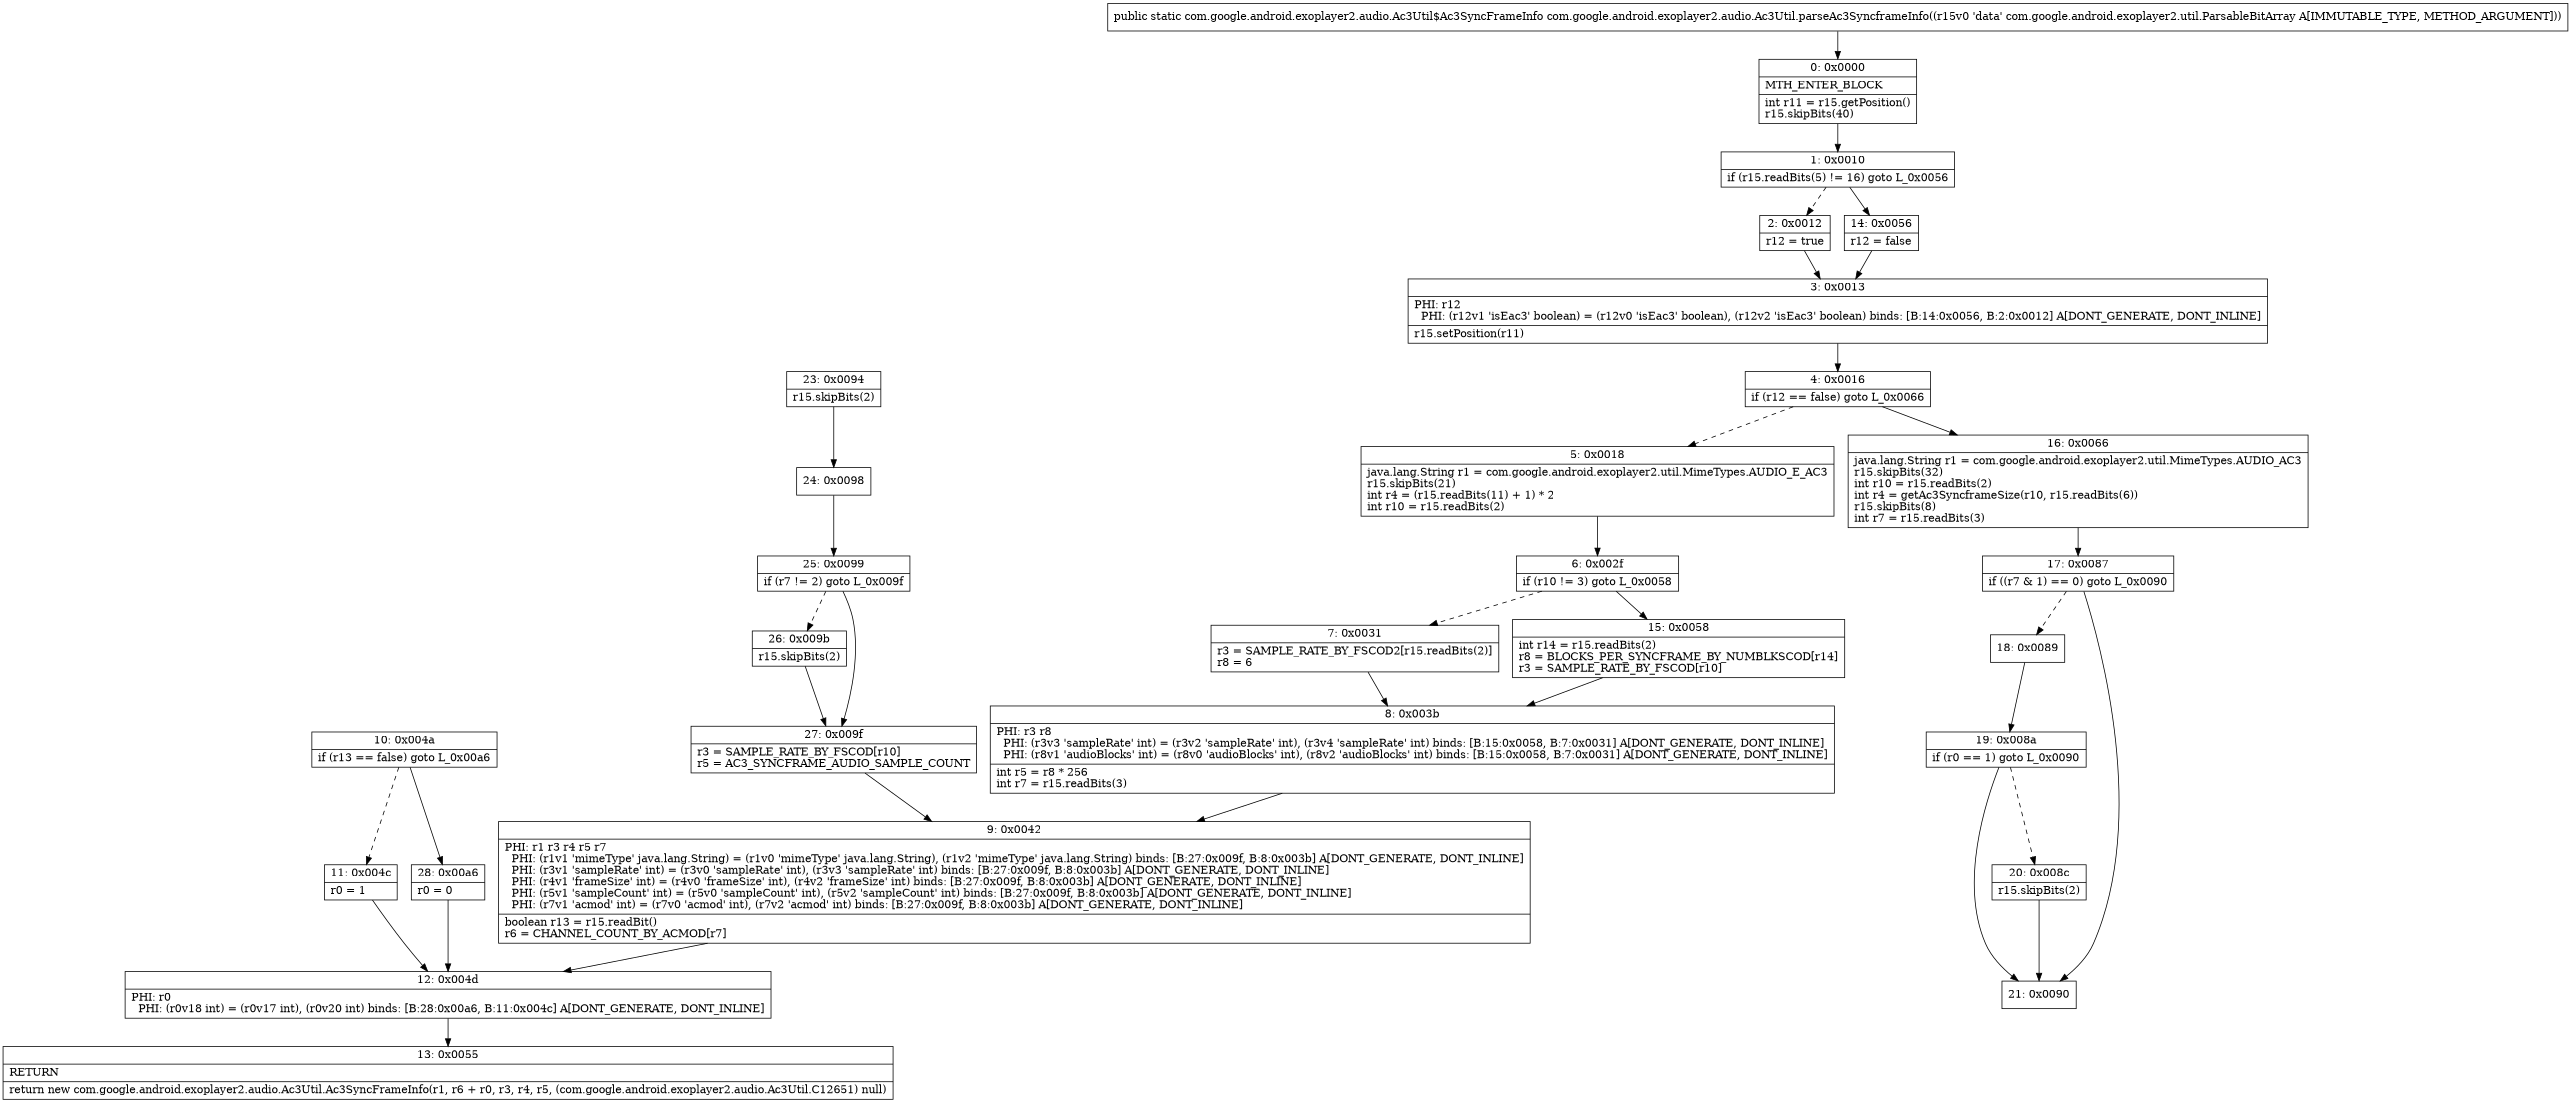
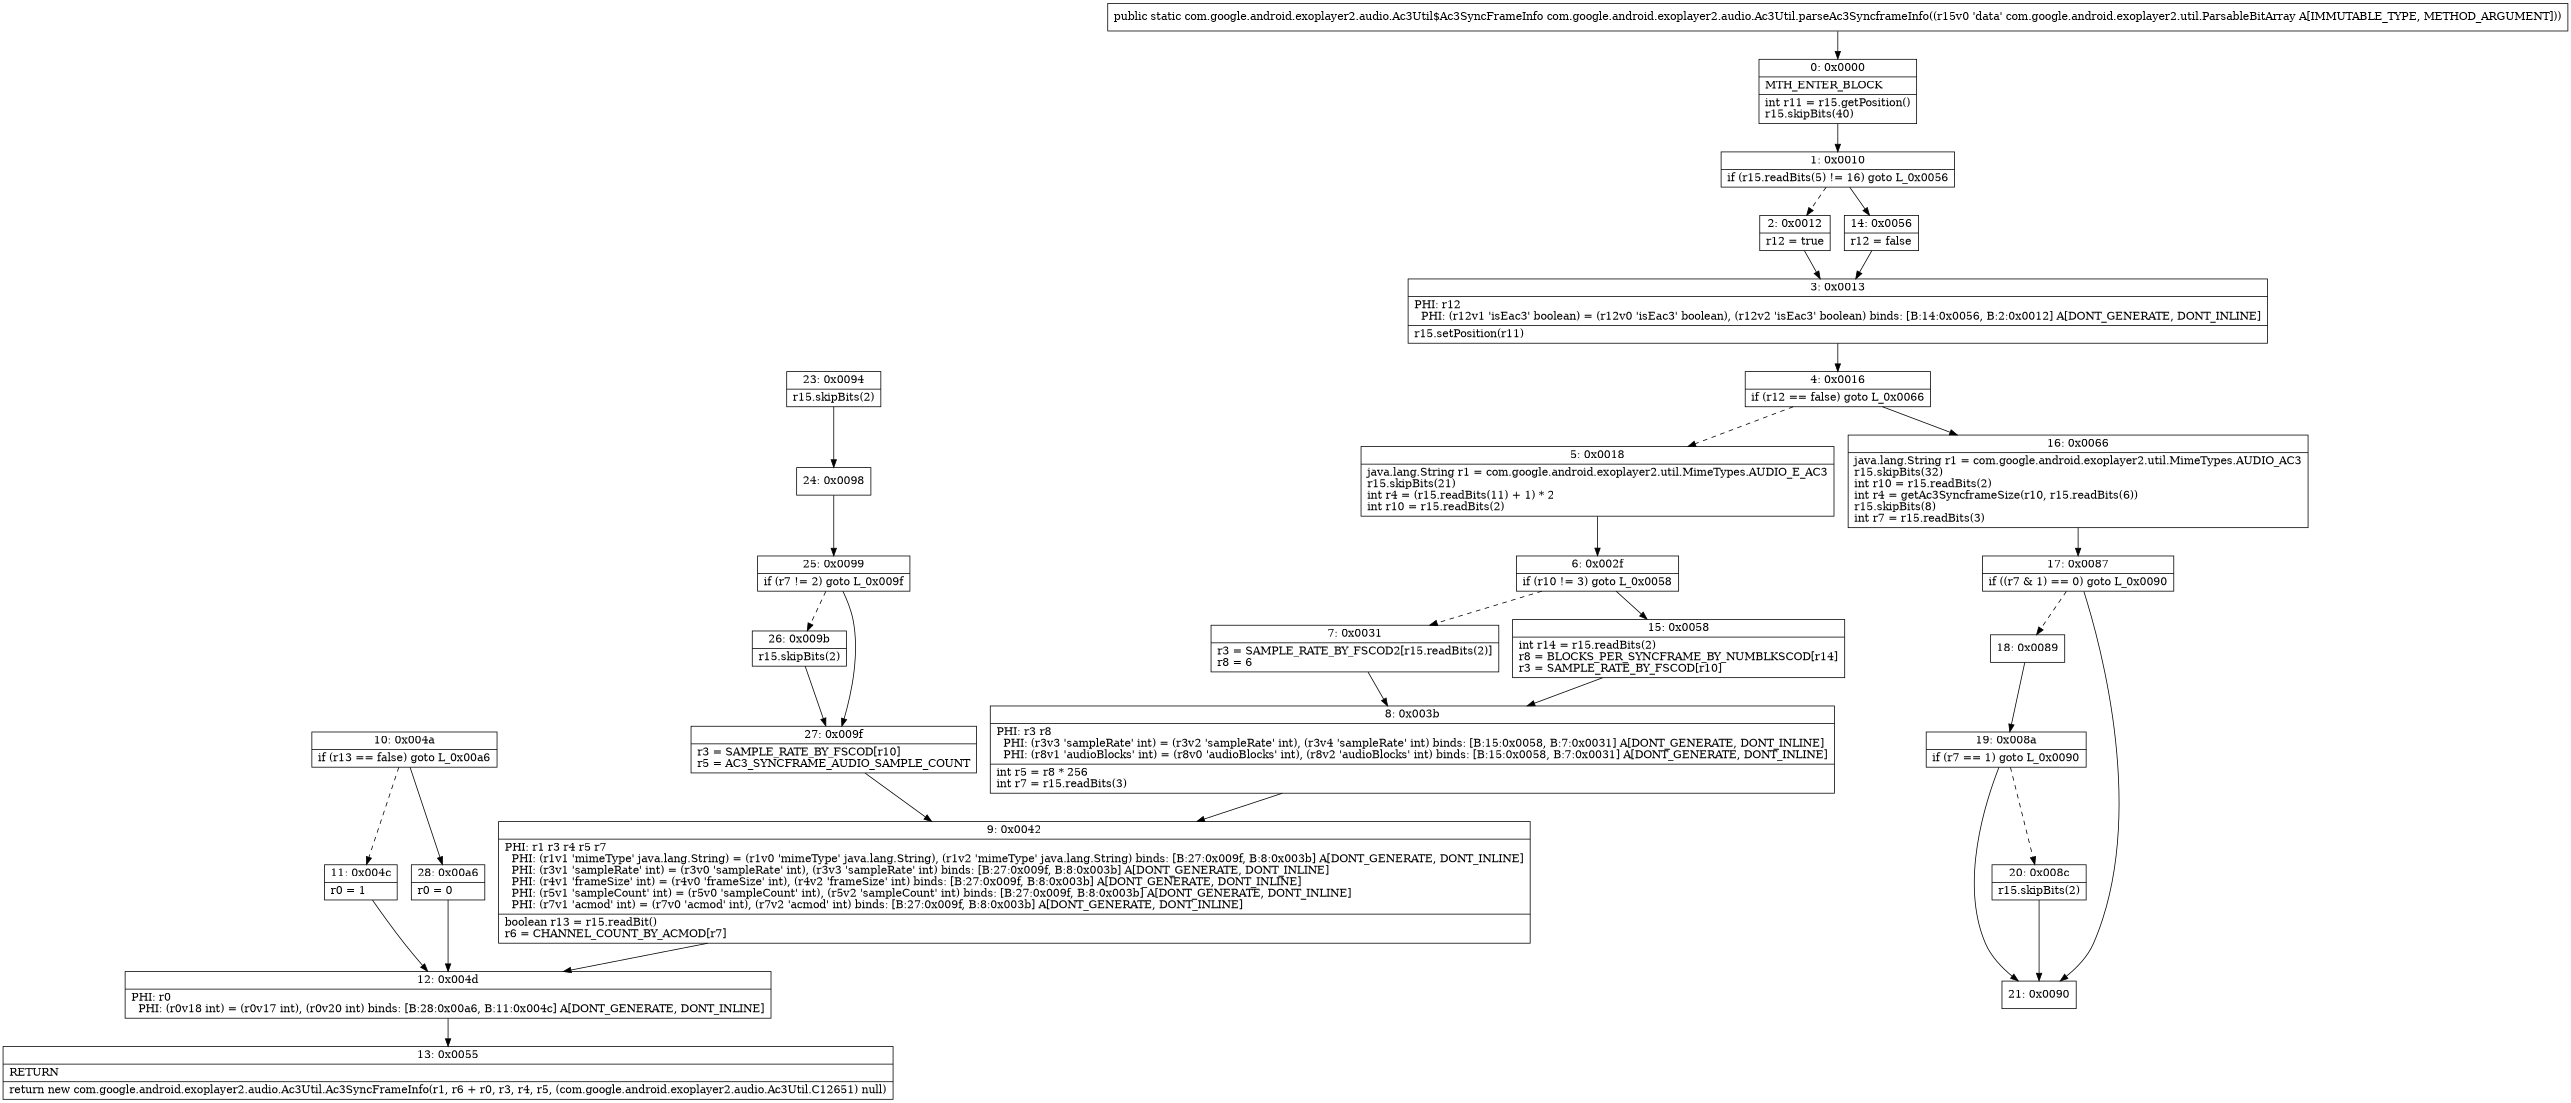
node "19: 0x008a": text "if (r0 == 1) goto L_0x0090" -> "if (r7 == 1) goto L_0x0090"
